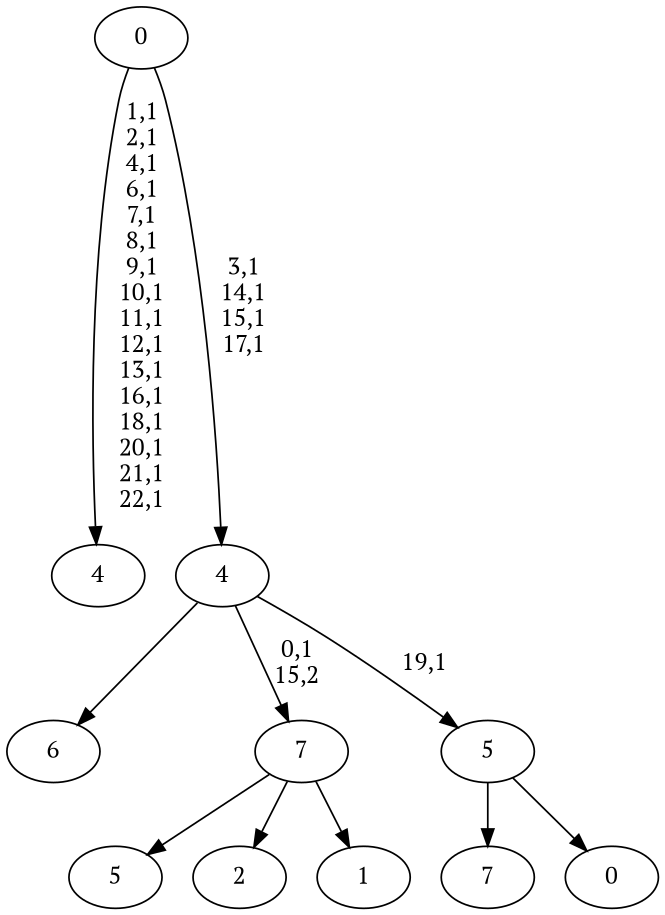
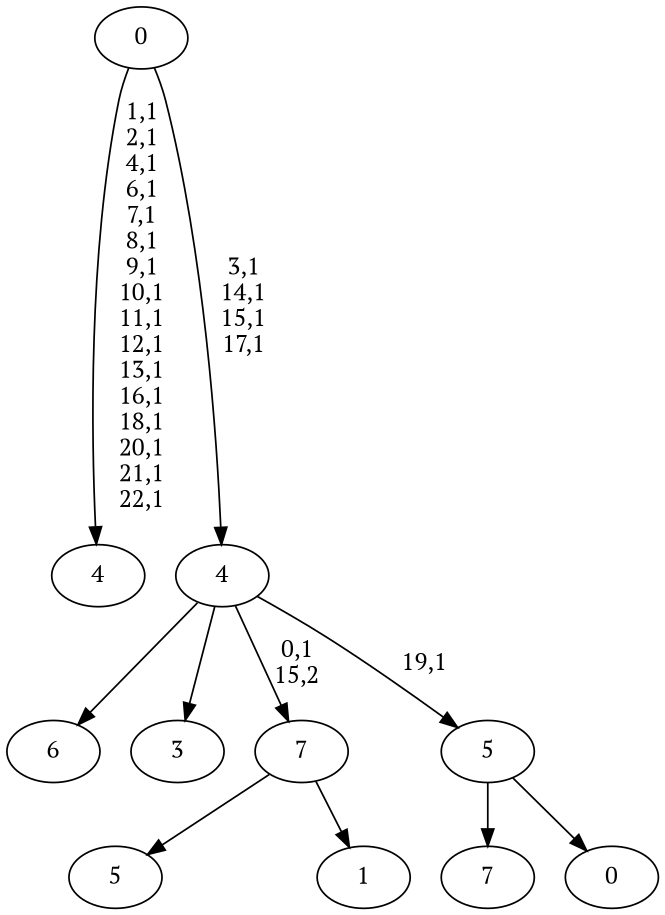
node "3": added
node "2": removed
